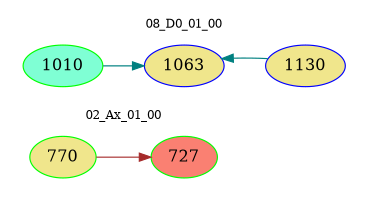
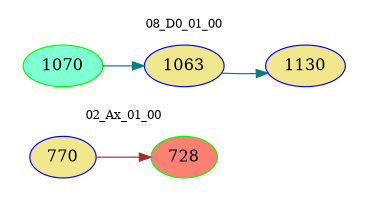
edge "1130" -> "1063": reversed
node "1010": label "1010" -> "1070"
node "770": color green -> blue
node "727": label "727" -> "728"
